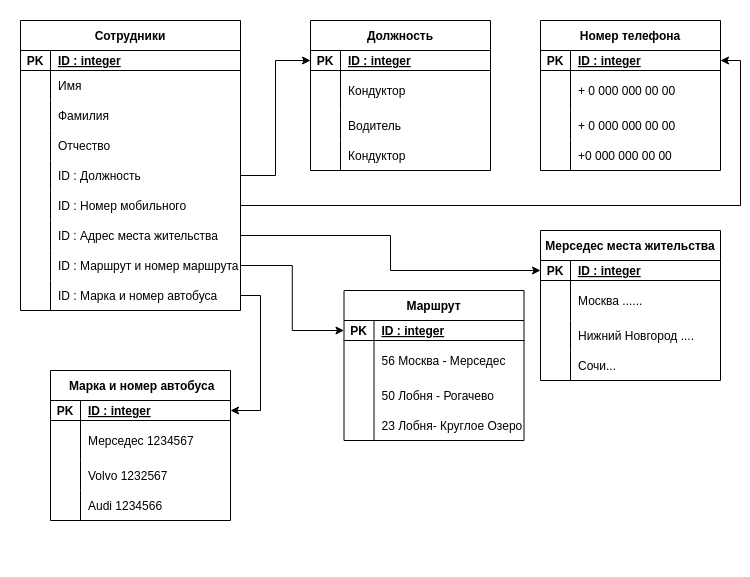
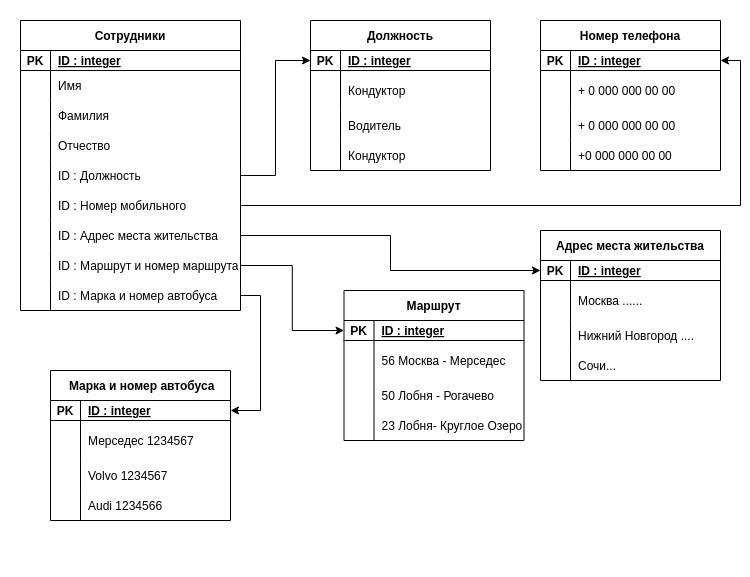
node "Мерседес места жительства": label "Мерседес места жительства" -> "Адрес места жительства"
node "Volvo 1232567": label "Volvo 1232567" -> "Volvo 1234567"
